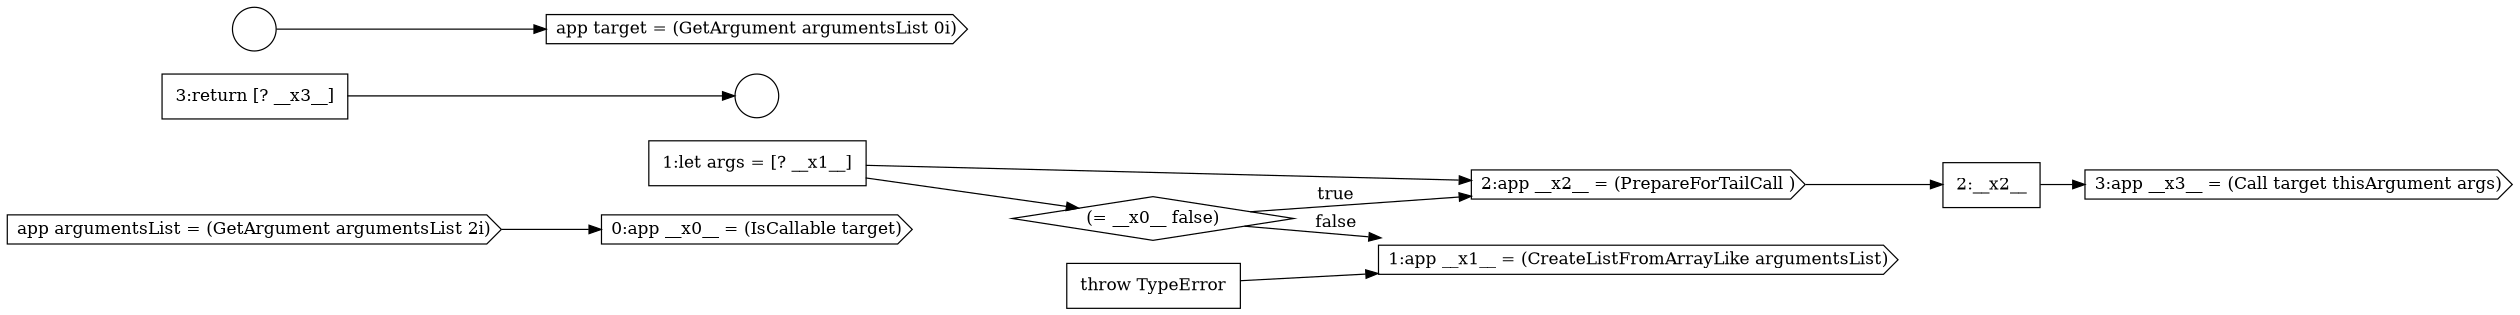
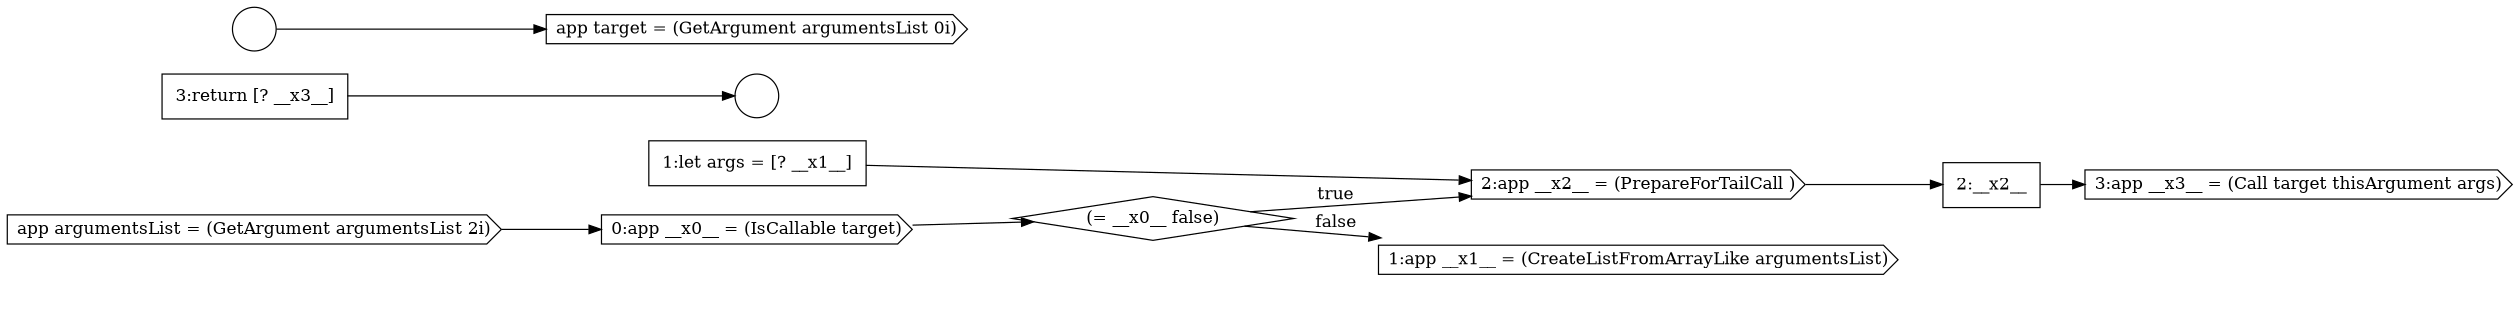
edge "1:let args = [? __x1__]" -> "(= __x0__ false)": now "0:app __x0__ = (IsCallable target)" -> "(= __x0__ false)"
node "throw TypeError": removed
